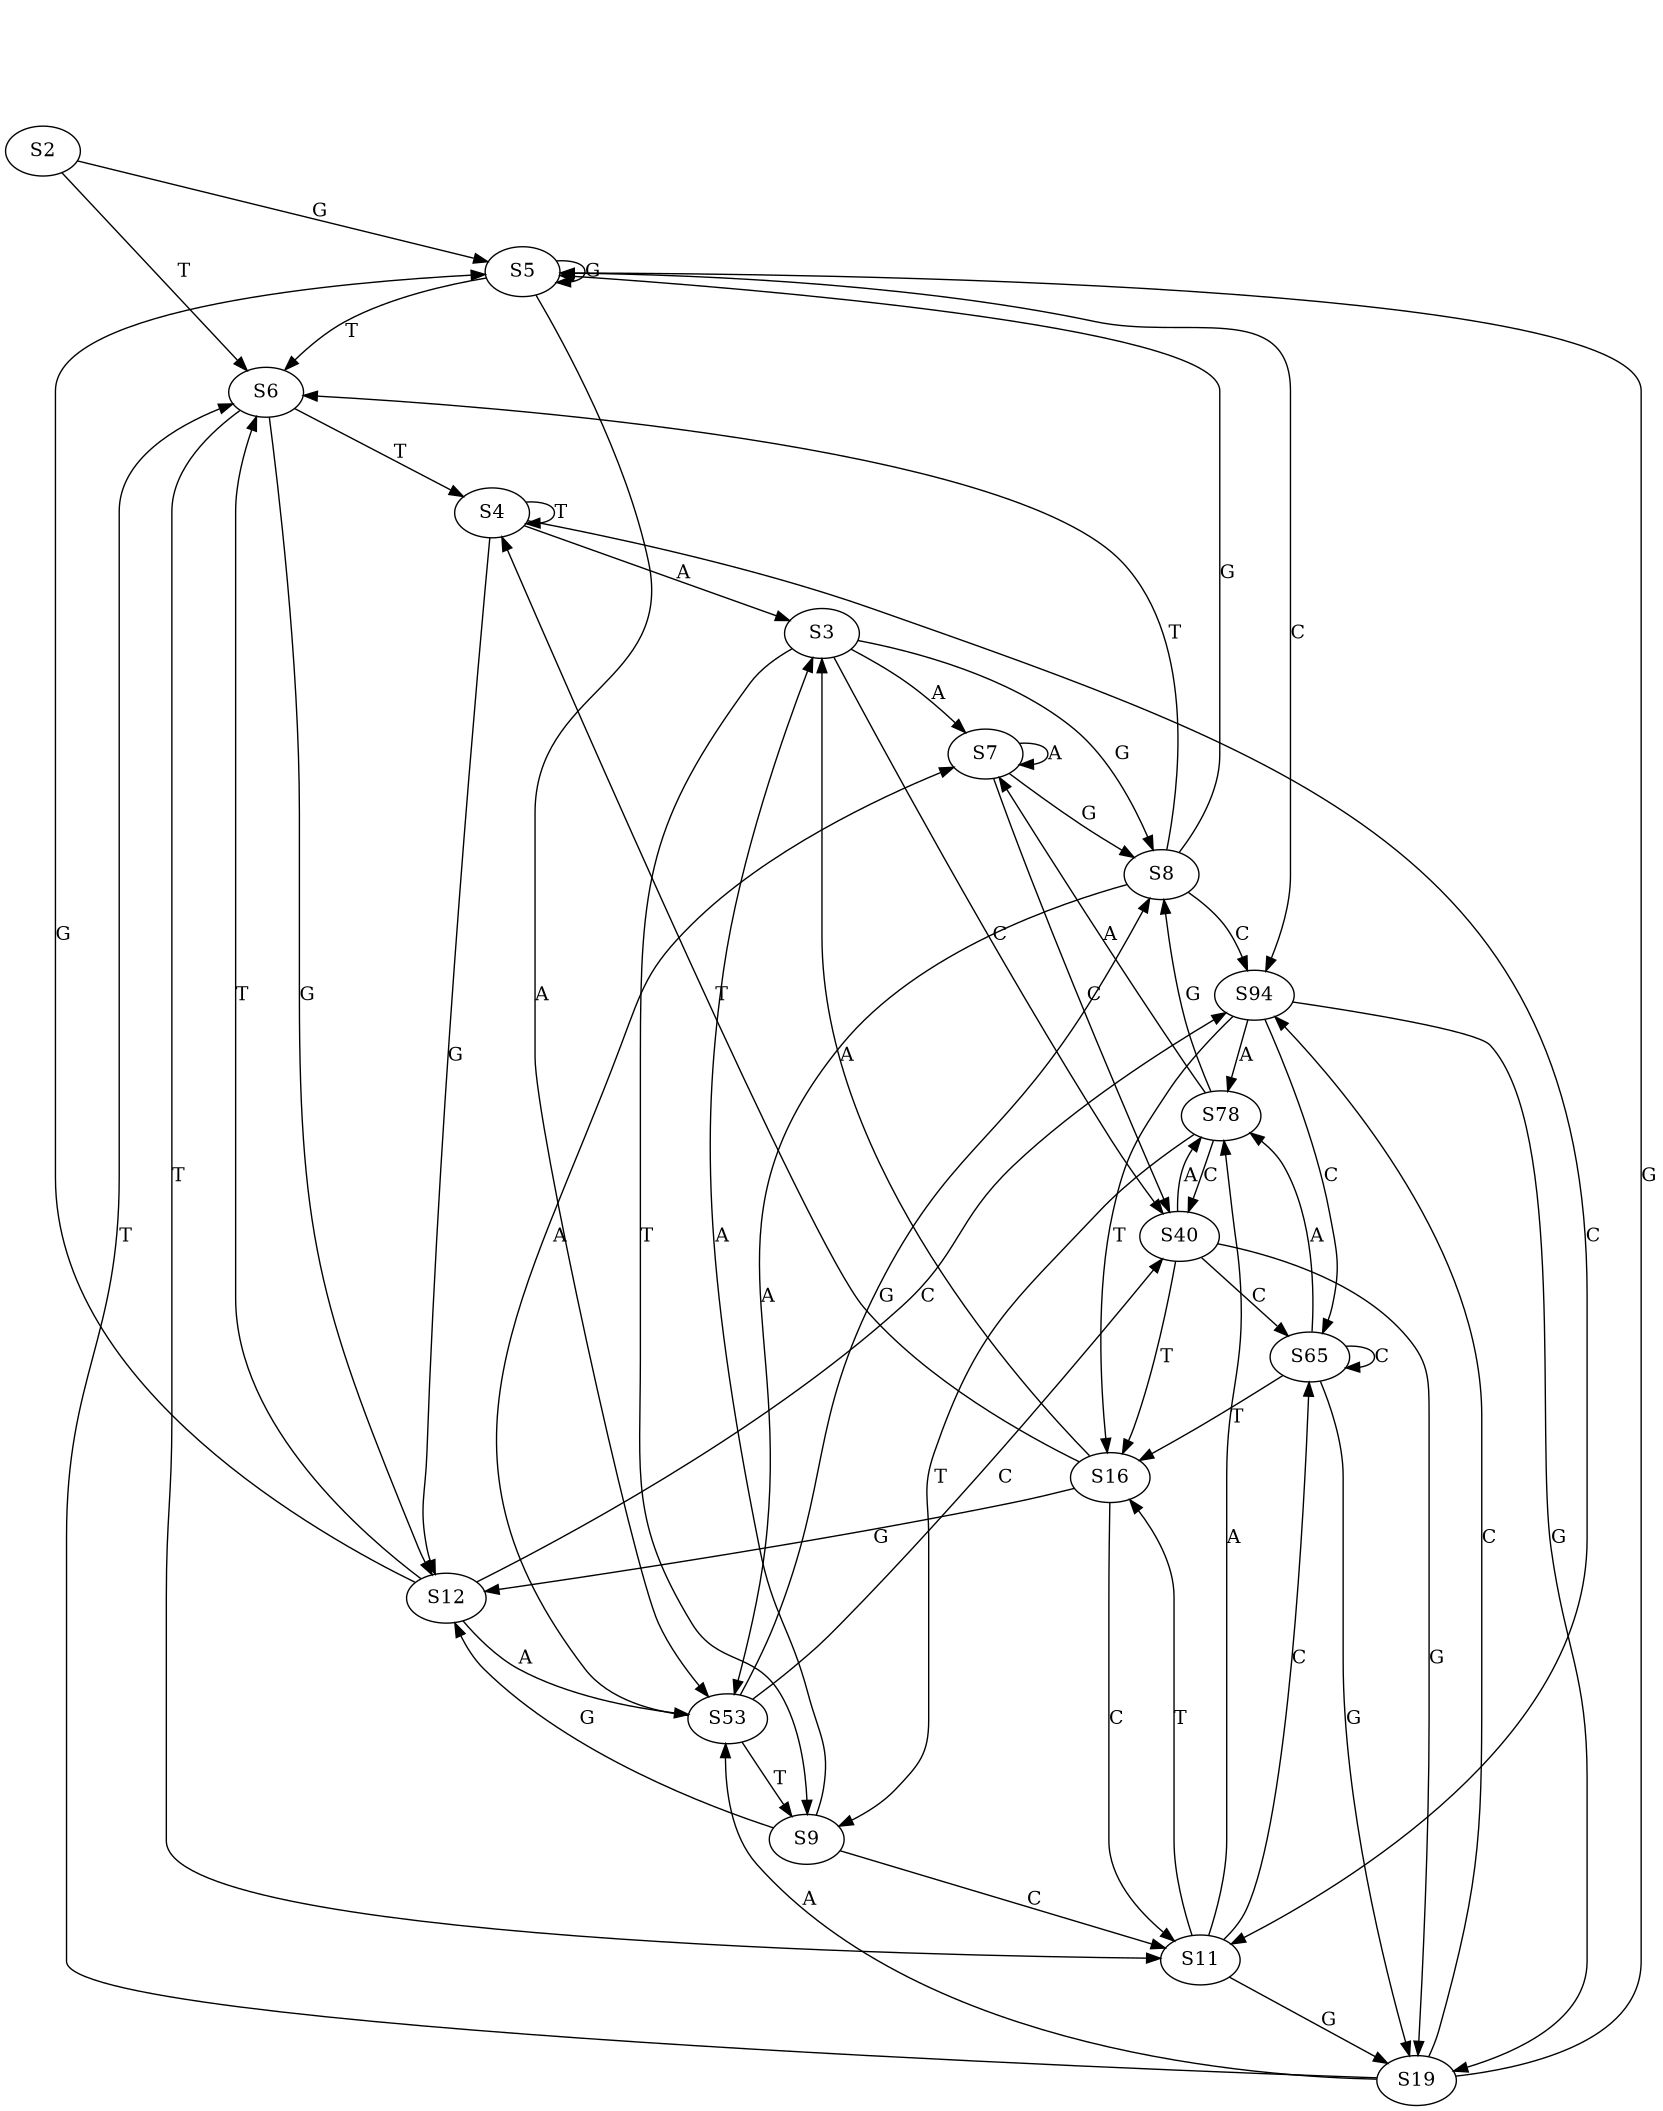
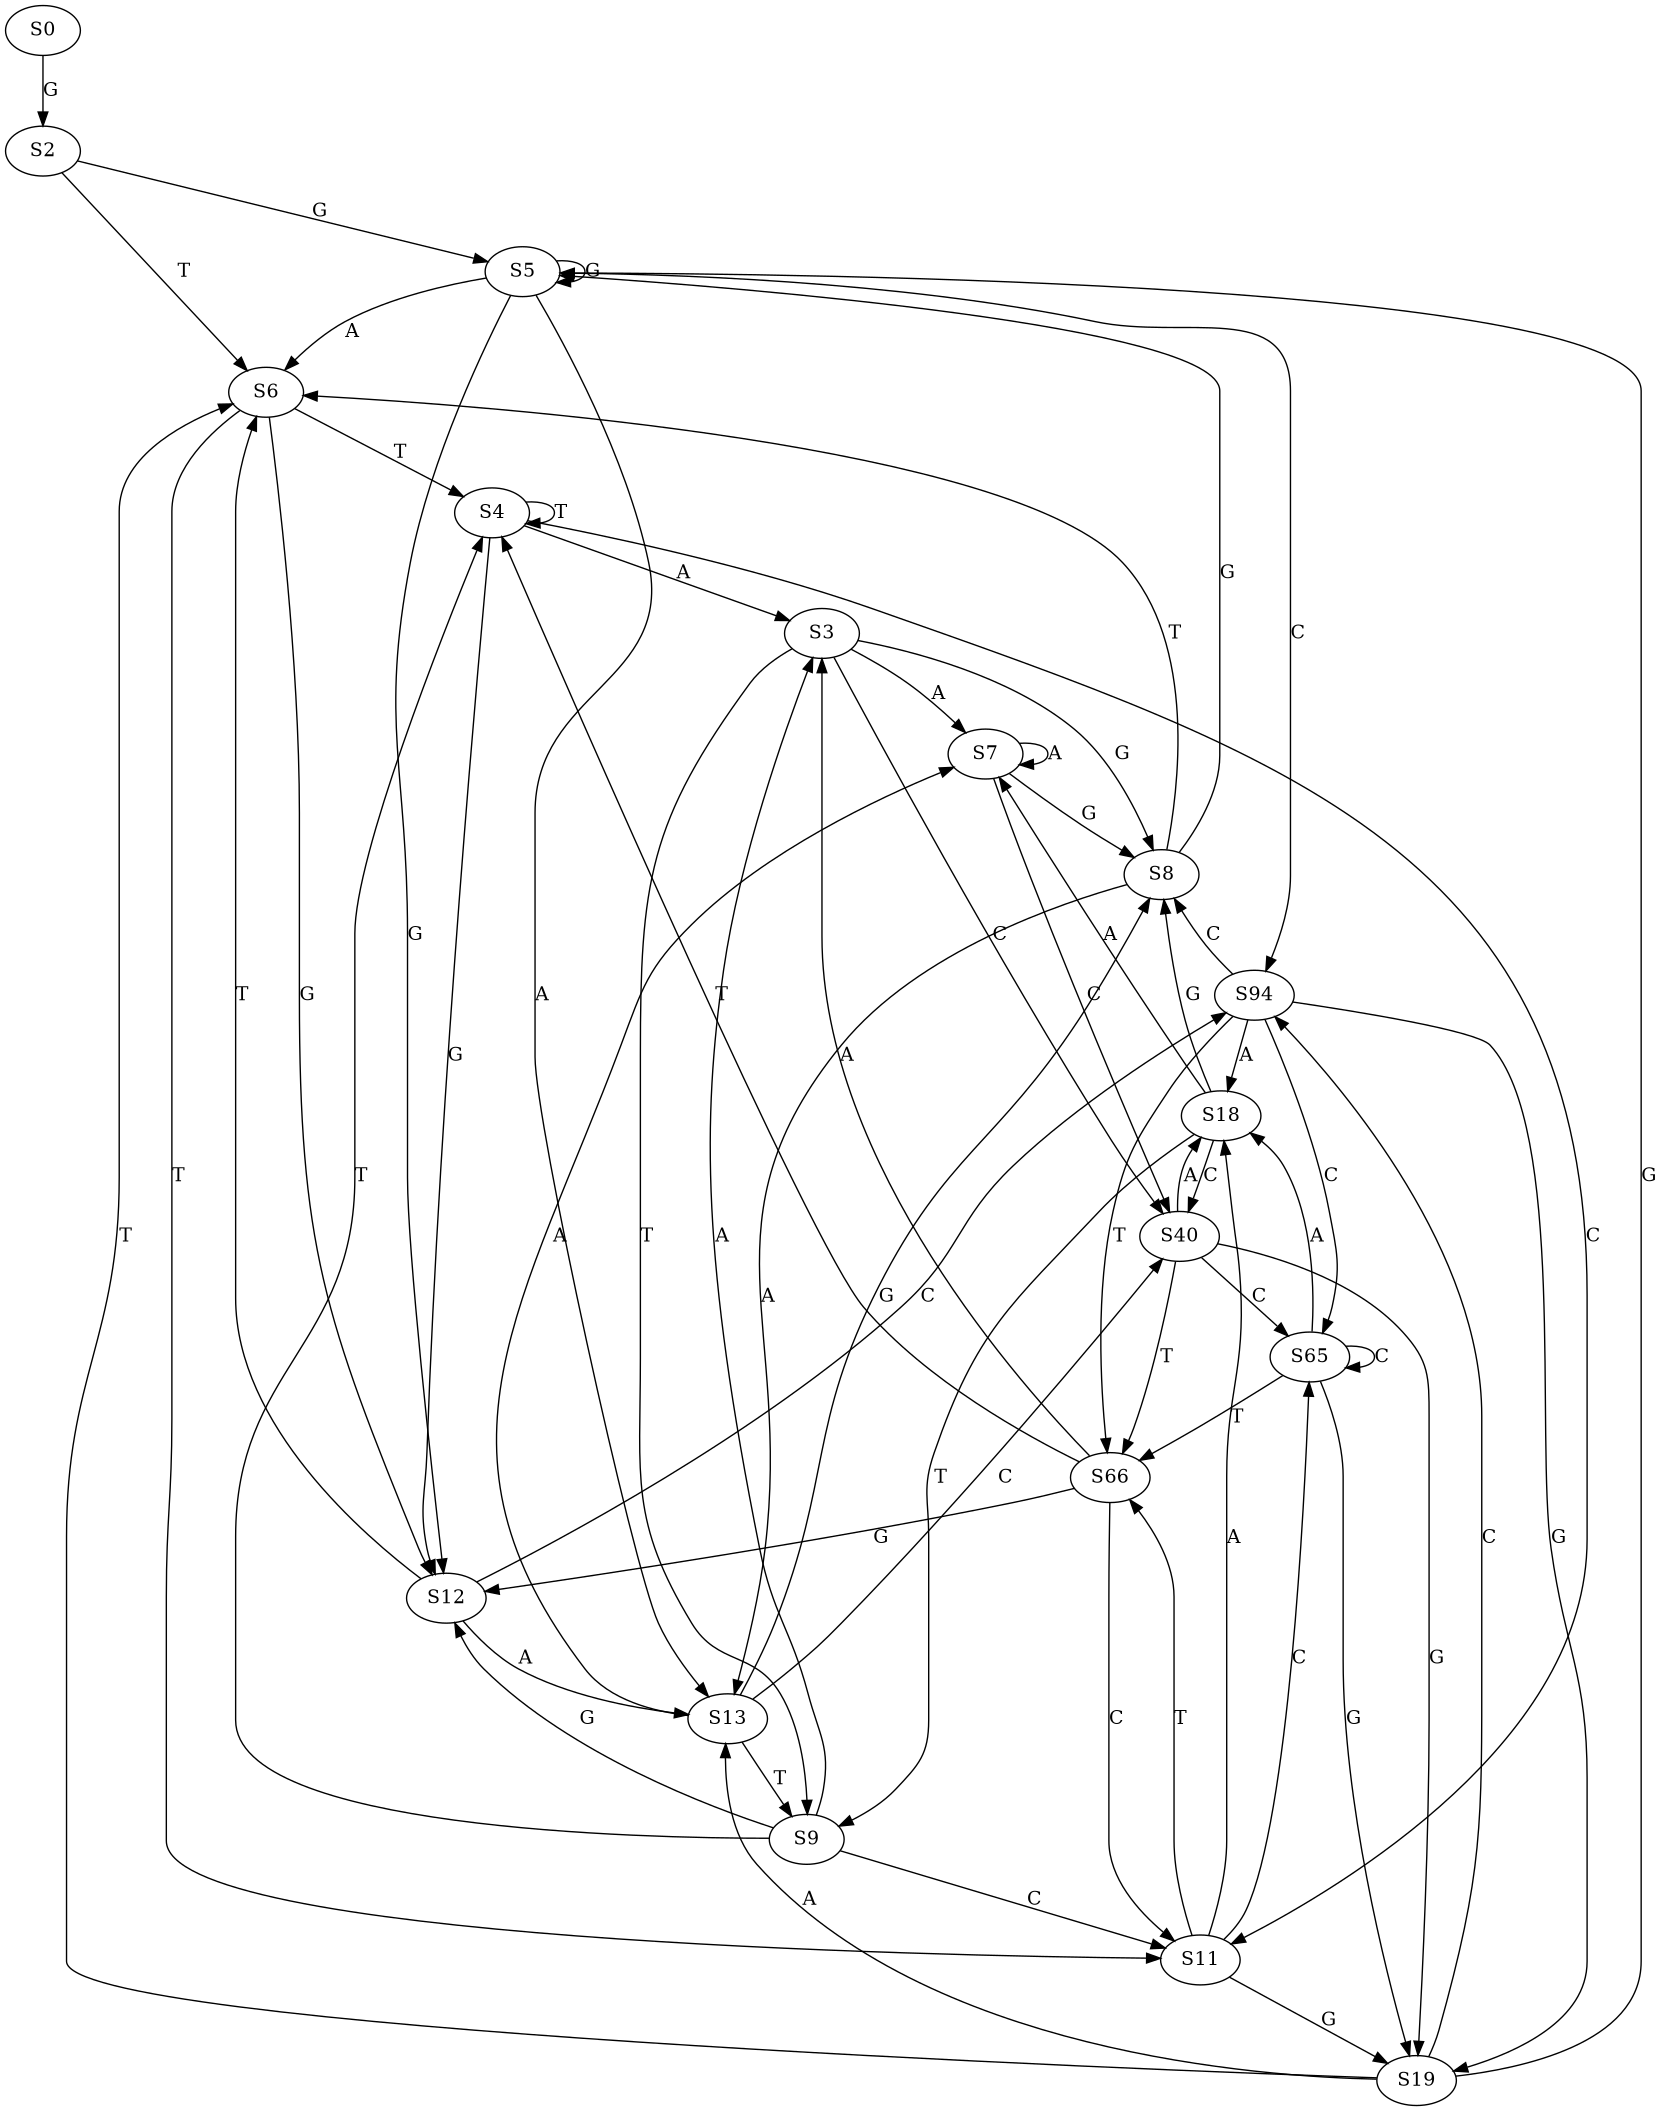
node "S0": added
edge "S5" -> "S6": label "T" -> "A"
edge "S12" -> "S5": reversed
edge "S8" -> "S94": reversed
node "S78": label "S78" -> "S18"
edge "S9" -> "S4": added, label "T"
node "S16": label "S16" -> "S66"
node "S53": label "S53" -> "S13"
